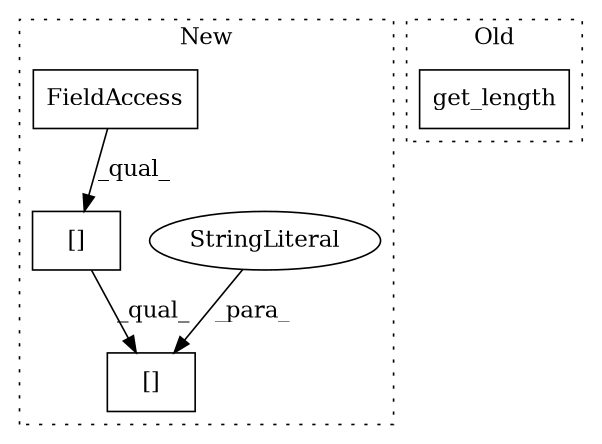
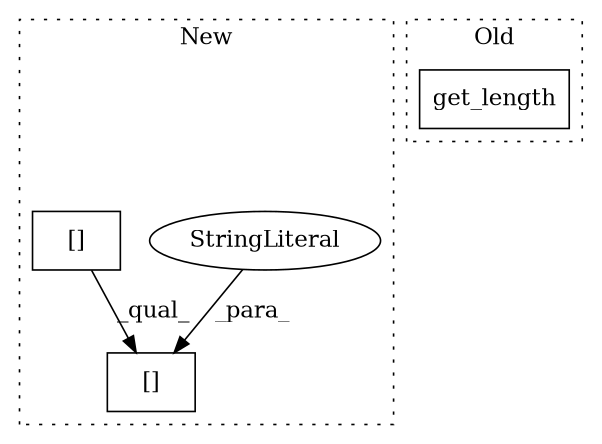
node "FieldAccess": removed
